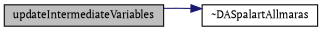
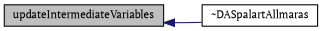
edge "updateIntermediateVariables" -> "~DASpalartAllmaras": reversed
